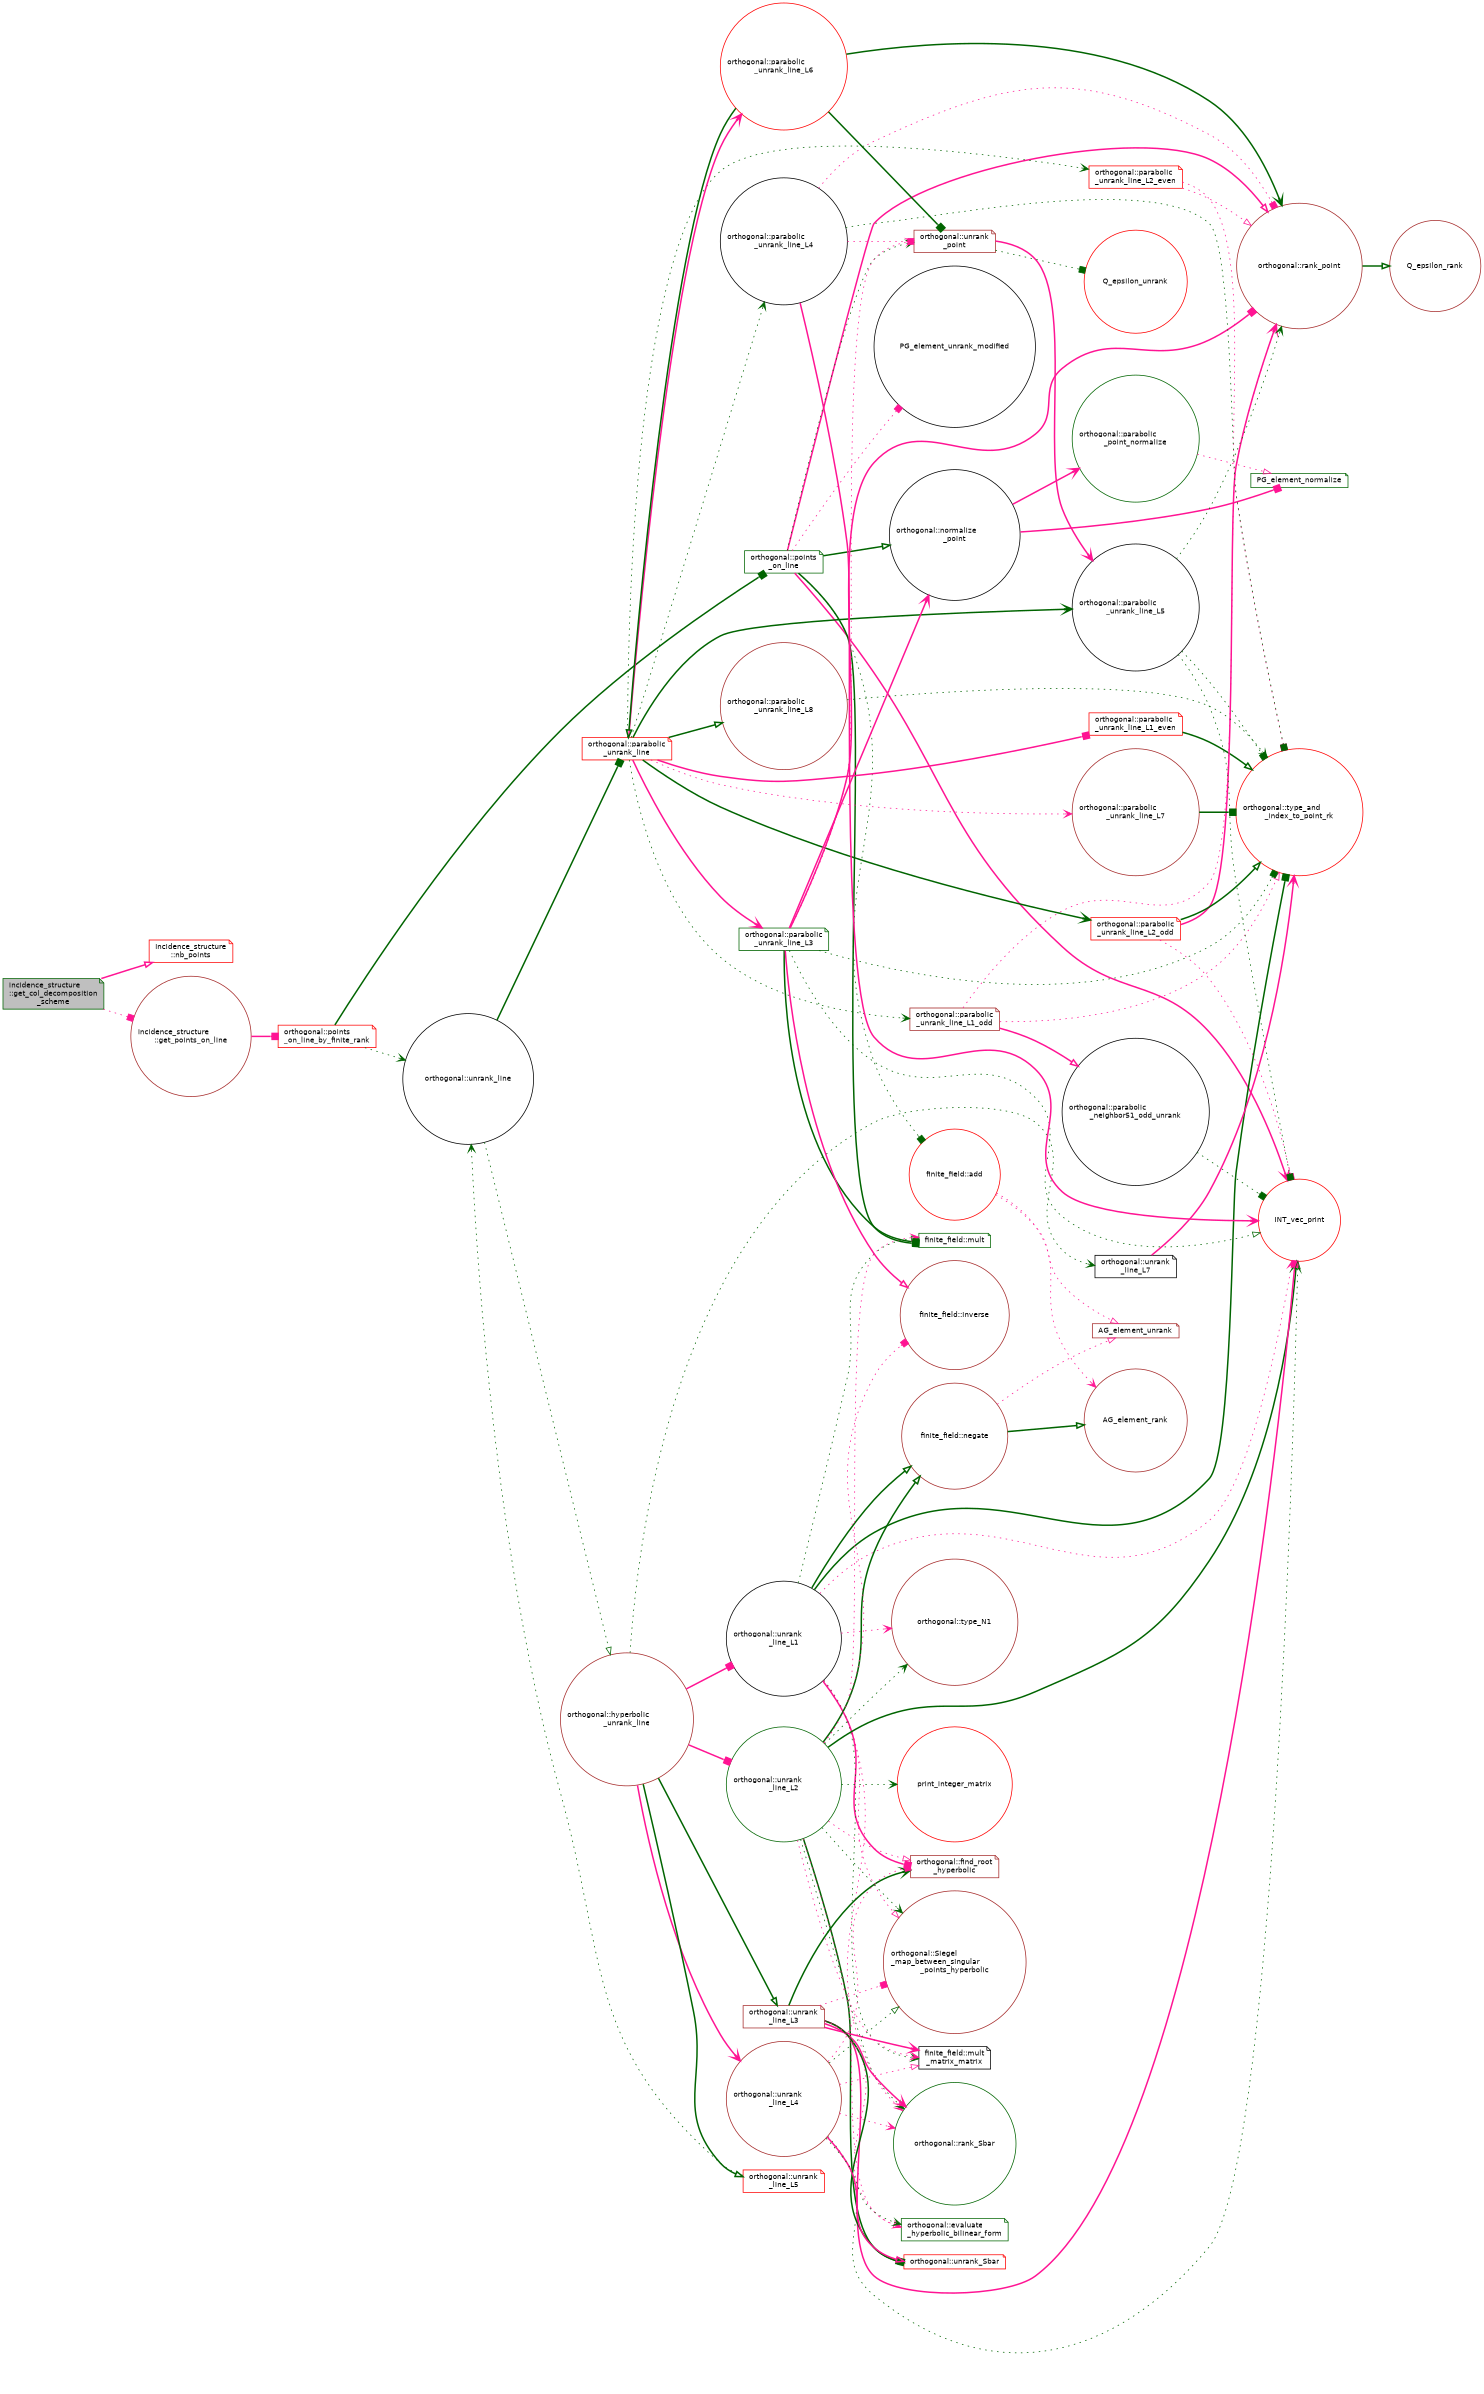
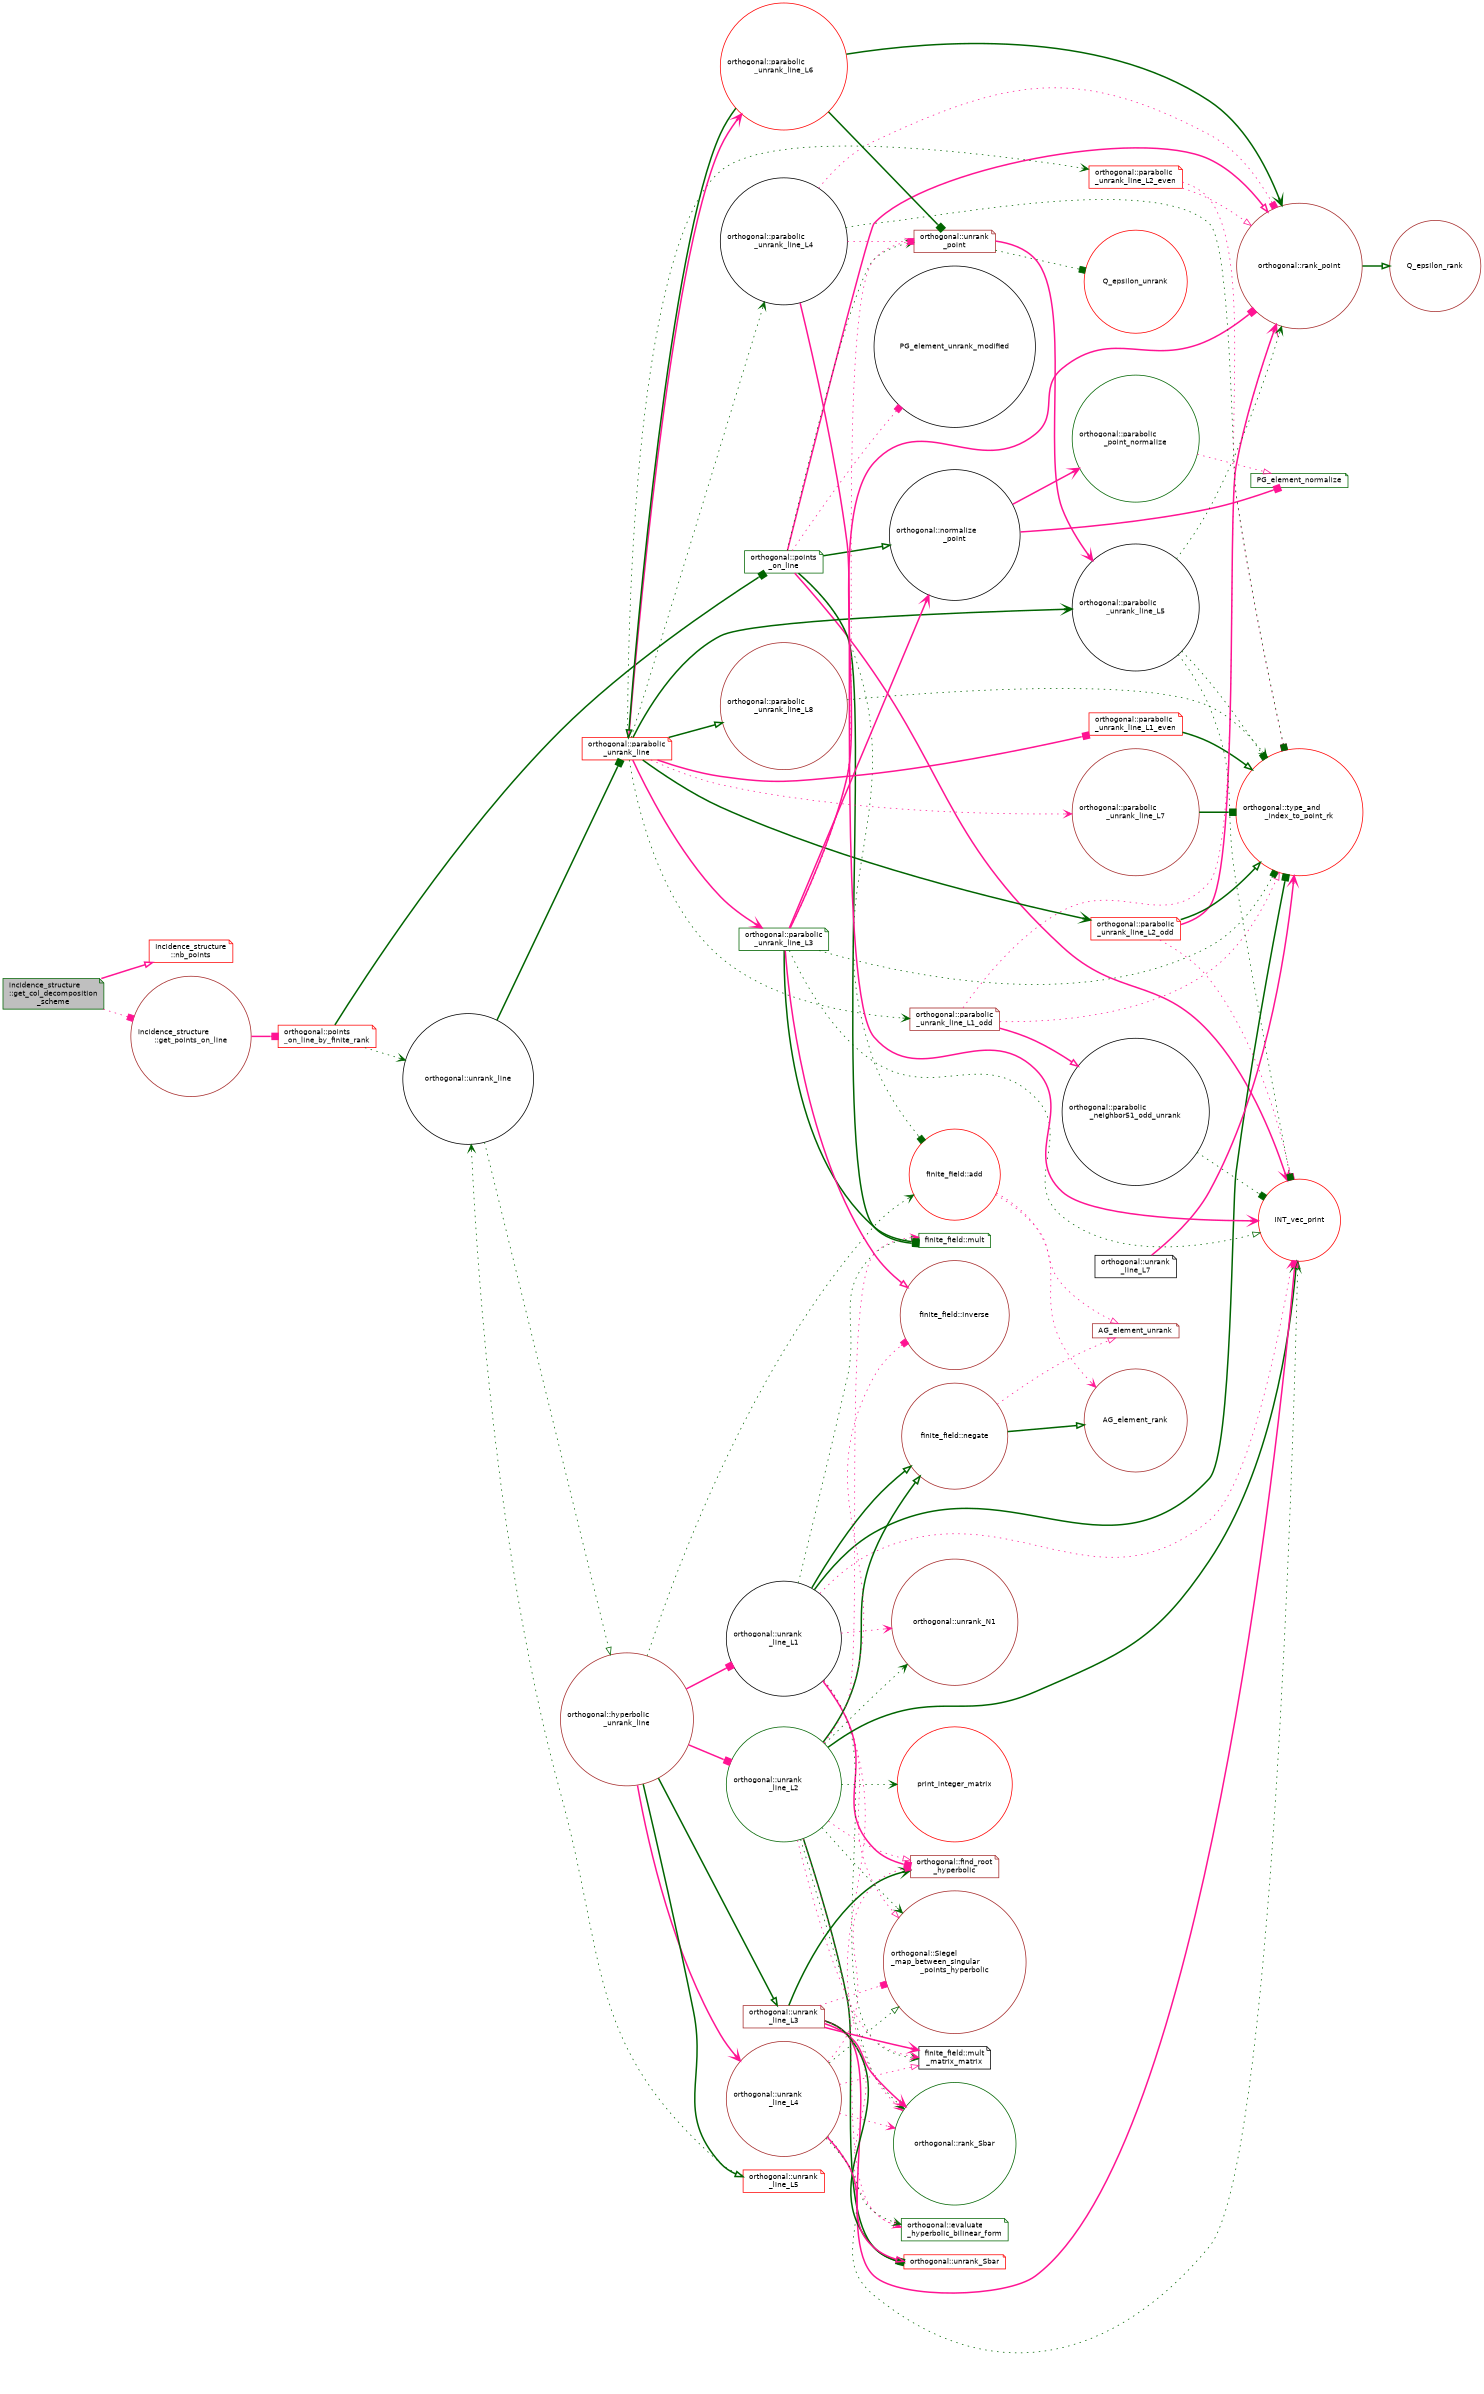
edge "orthogonal::hyperbolic _unrank_line" -> "orthogonal::unrank _line_L7": now "orthogonal::hyperbolic _unrank_line" -> "finite_field::add"
node "orthogonal::type_N1": label "orthogonal::type_N1" -> "orthogonal::unrank_N1"
